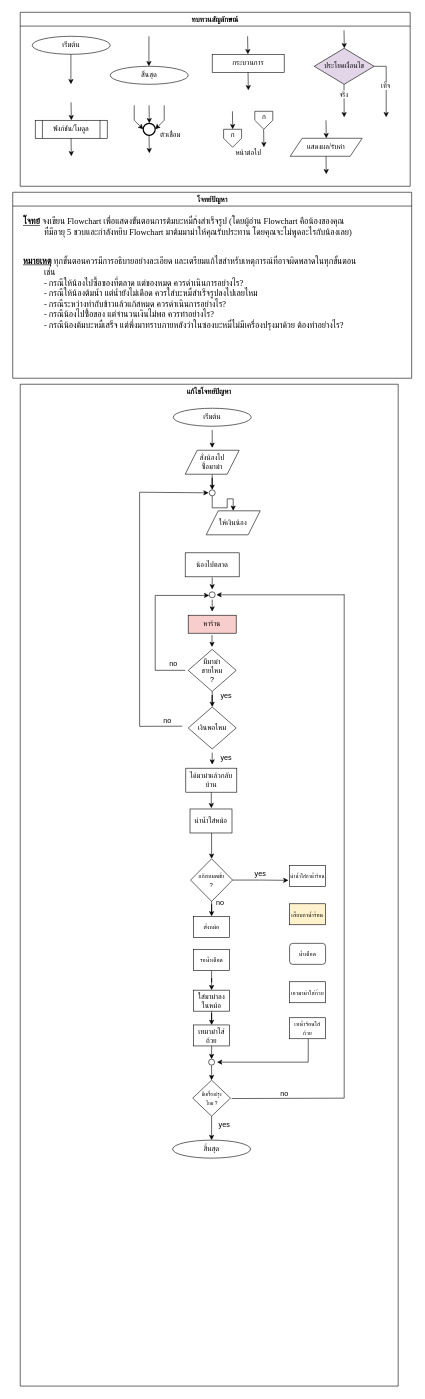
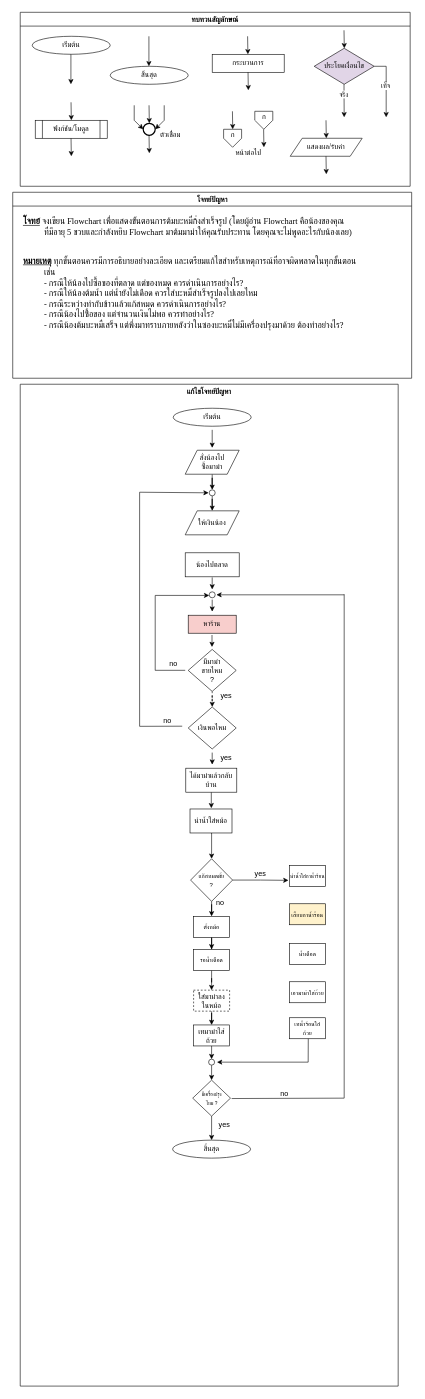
node "ให้เงินน้อง": moved (233, 523) -> (212, 523)
edge "มีมาม่า ขายไหม ?" -> "เงินพอไหม": style solid -> dashed
edge "ตั้งหม้อ" -> "รอน้ำเดือด": added
node "น้ำเดือด": shape rounded rectangle -> rectangle
node "ใส่มาม่าลง ในหม้อ": style solid -> dashed
